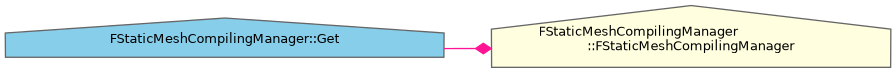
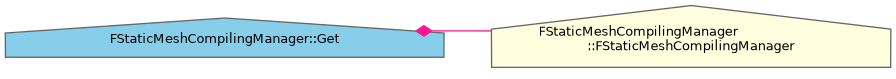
edge "FStaticMeshCompilingManager::Get" -> "FStaticMeshCompilingManager ::FStaticMeshCompilingManager": reversed
